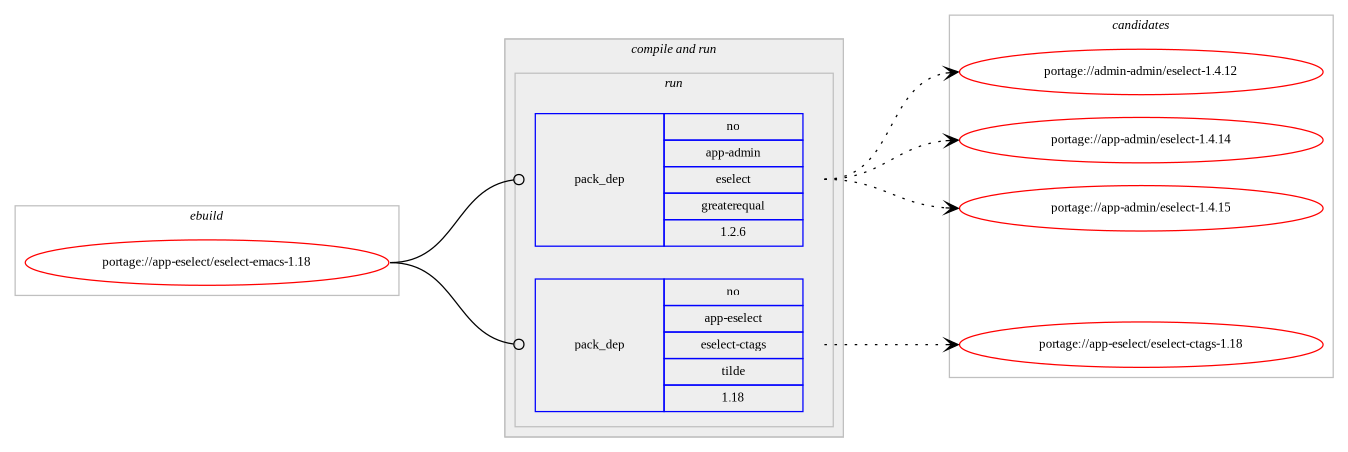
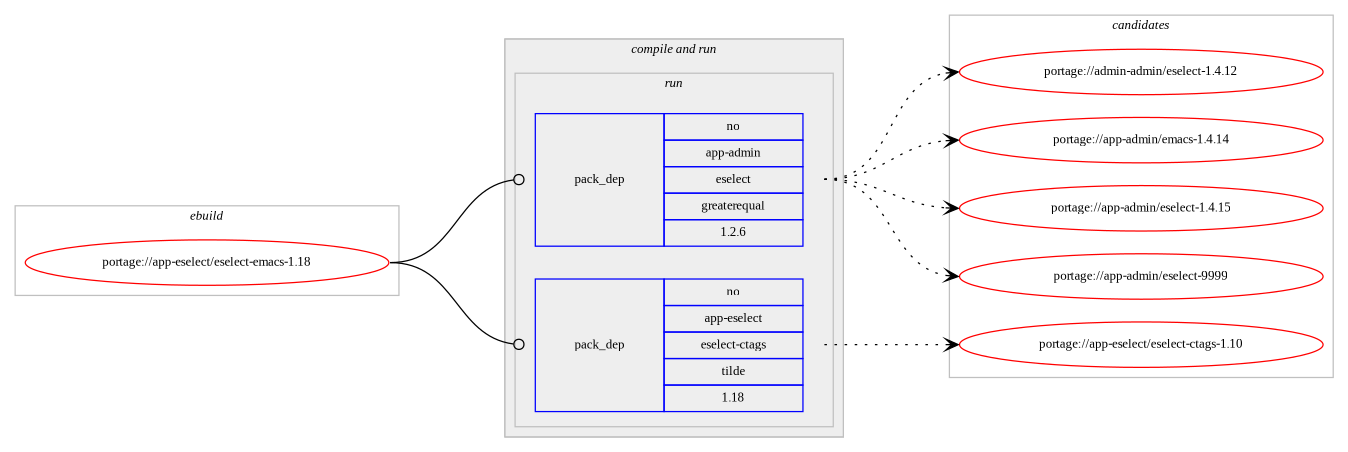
node "portage://app-admin/eselect-1.4.14": label "portage://app-admin/eselect-1.4.14" -> "portage://app-admin/emacs-1.4.14"
node "portage://app-admin/eselect-9999": added
node "portage://app-eselect/eselect-ctags-1.18": label "portage://app-eselect/eselect-ctags-1.18" -> "portage://app-eselect/eselect-ctags-1.10"
